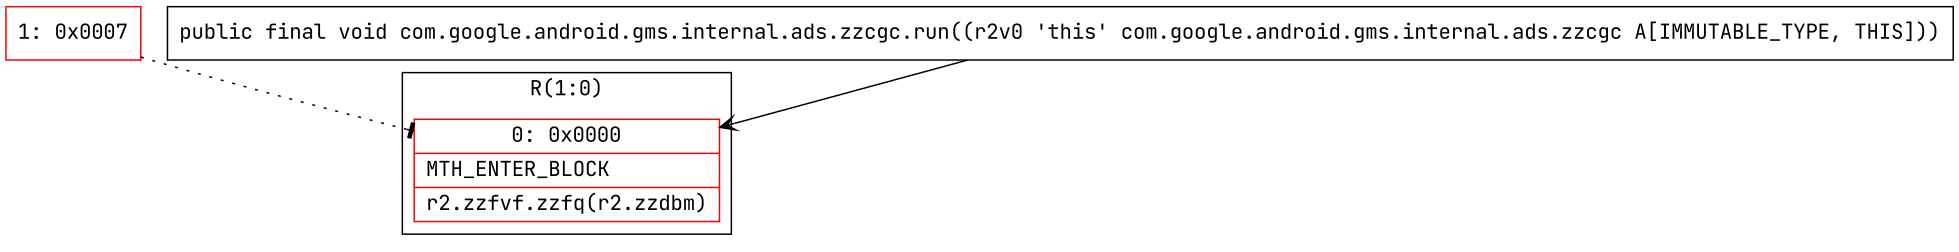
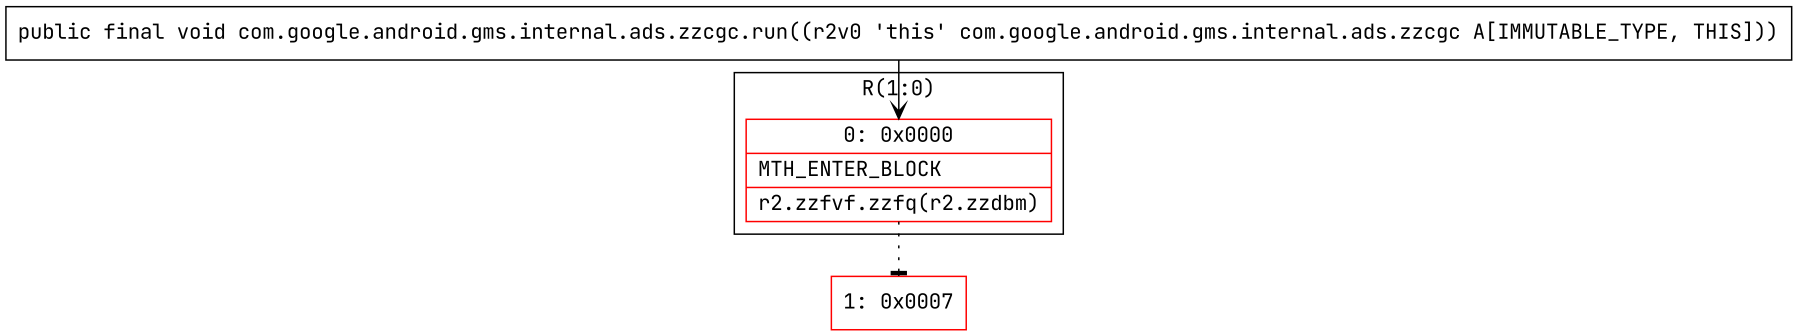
edge "1: 0x0007" -> "0: 0x0000": reversed
